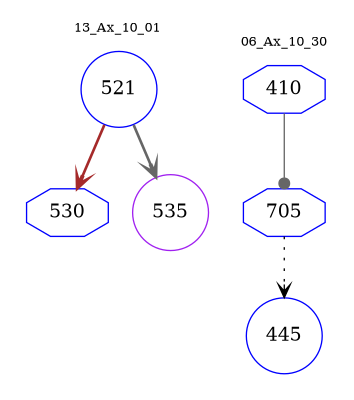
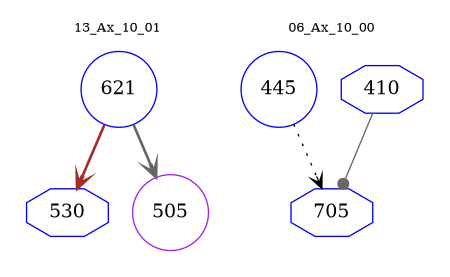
cluster "06_Ax_10_30": label "06_Ax_10_30" -> "06_Ax_10_00"
node "521": label "521" -> "621"
node "535": label "535" -> "505"
edge "705" -> "445": reversed
